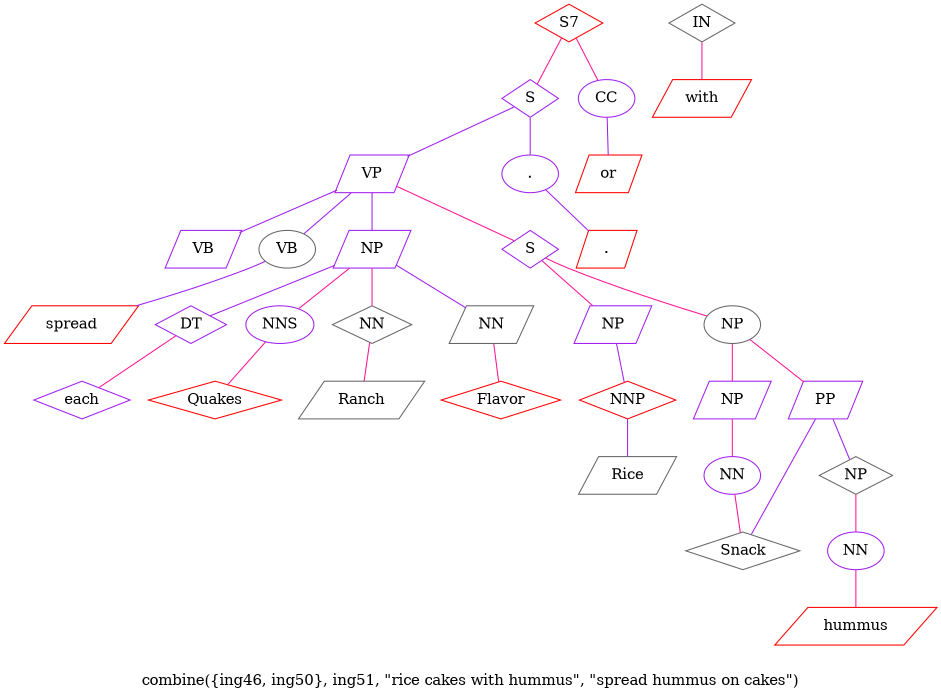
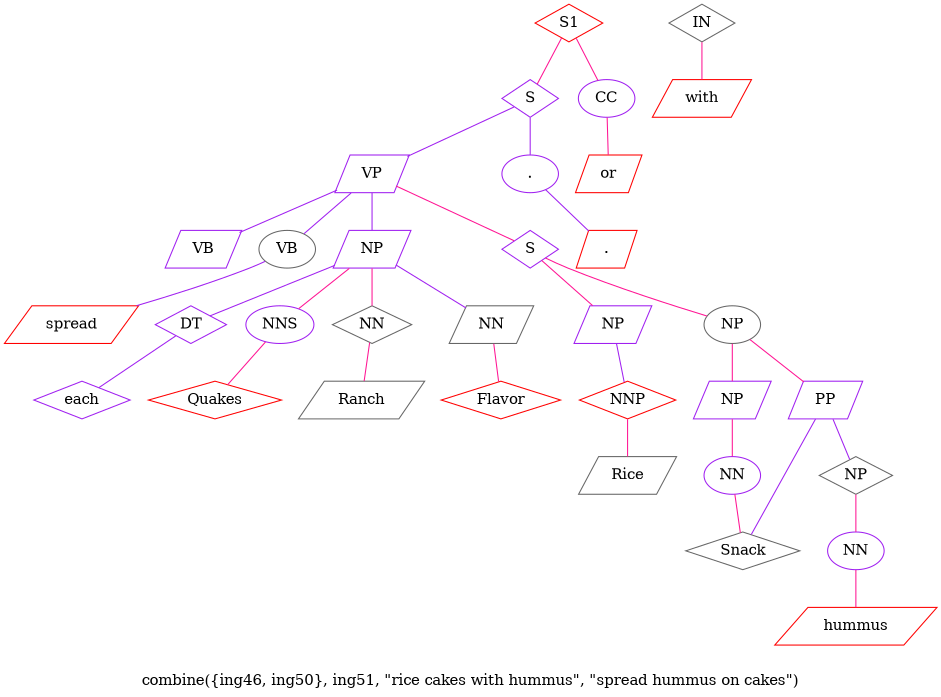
node "S7": label "S7" -> "S1"
edge "CC" -- "or": color purple -> deeppink
edge "DT" -- "each": color deeppink -> purple
edge "NNP" -- "Rice": color purple -> deeppink
